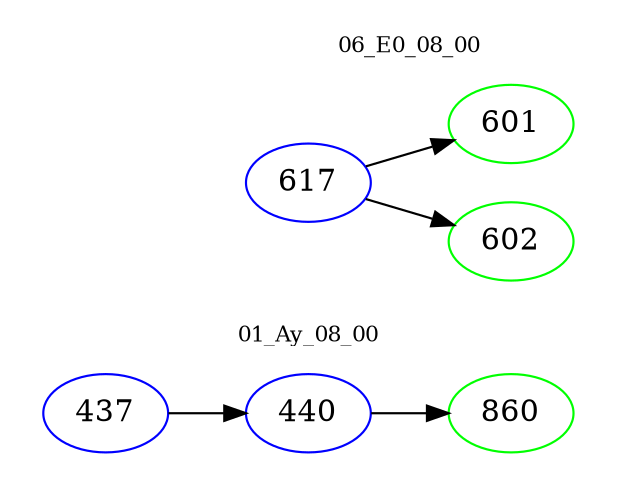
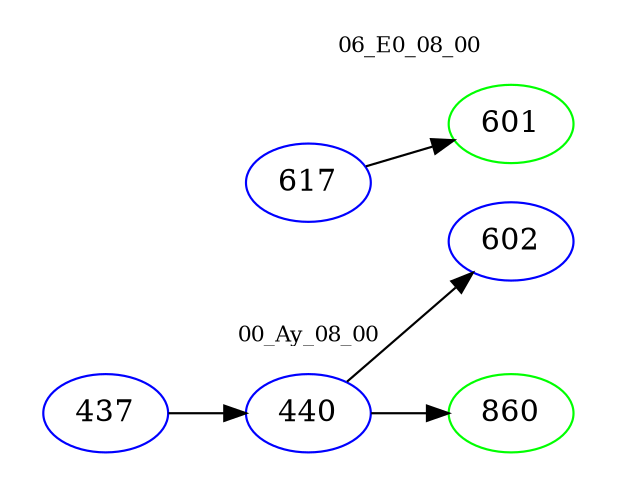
edge "617" -> "602": now "440" -> "602"
node "602": color green -> blue
cluster "01_Ay_08_00": label "01_Ay_08_00" -> "00_Ay_08_00"
